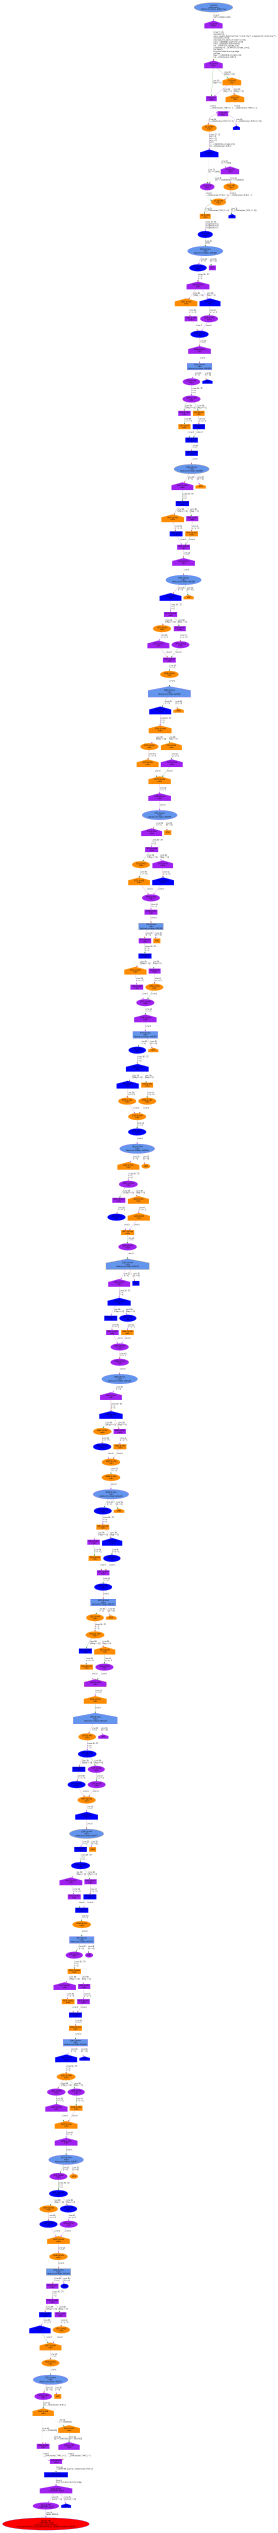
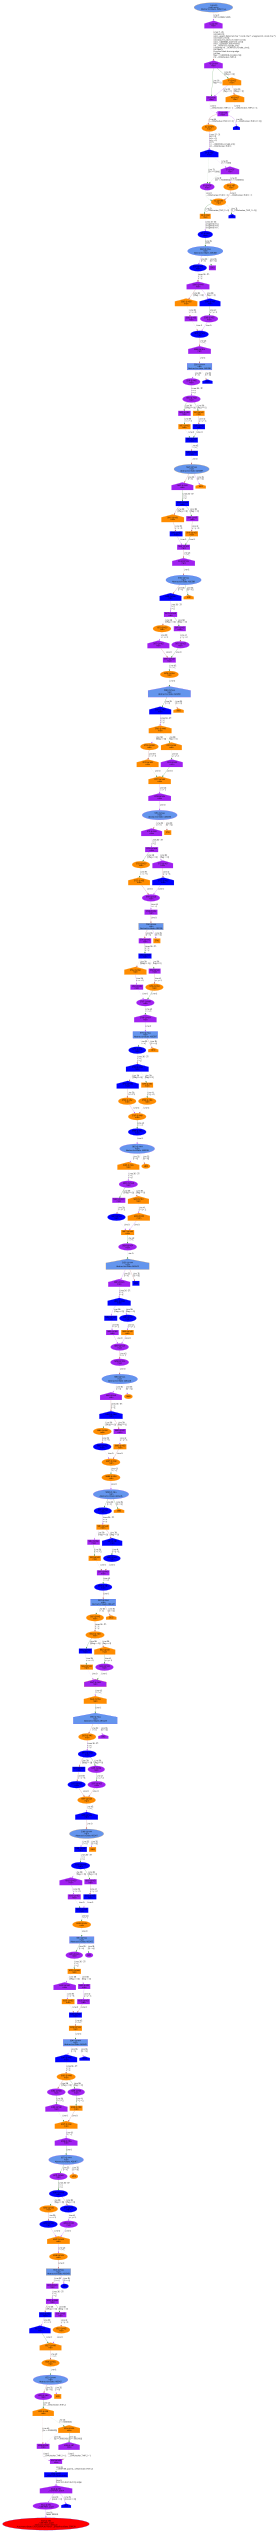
node "5862": added
